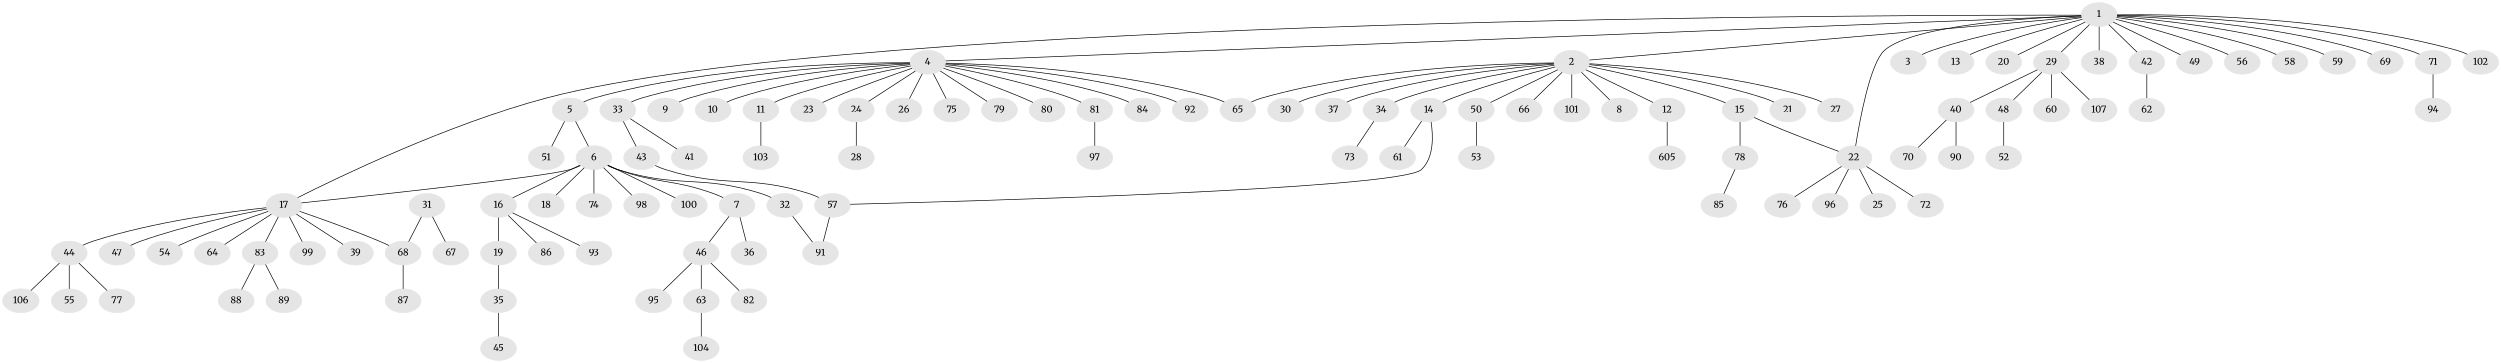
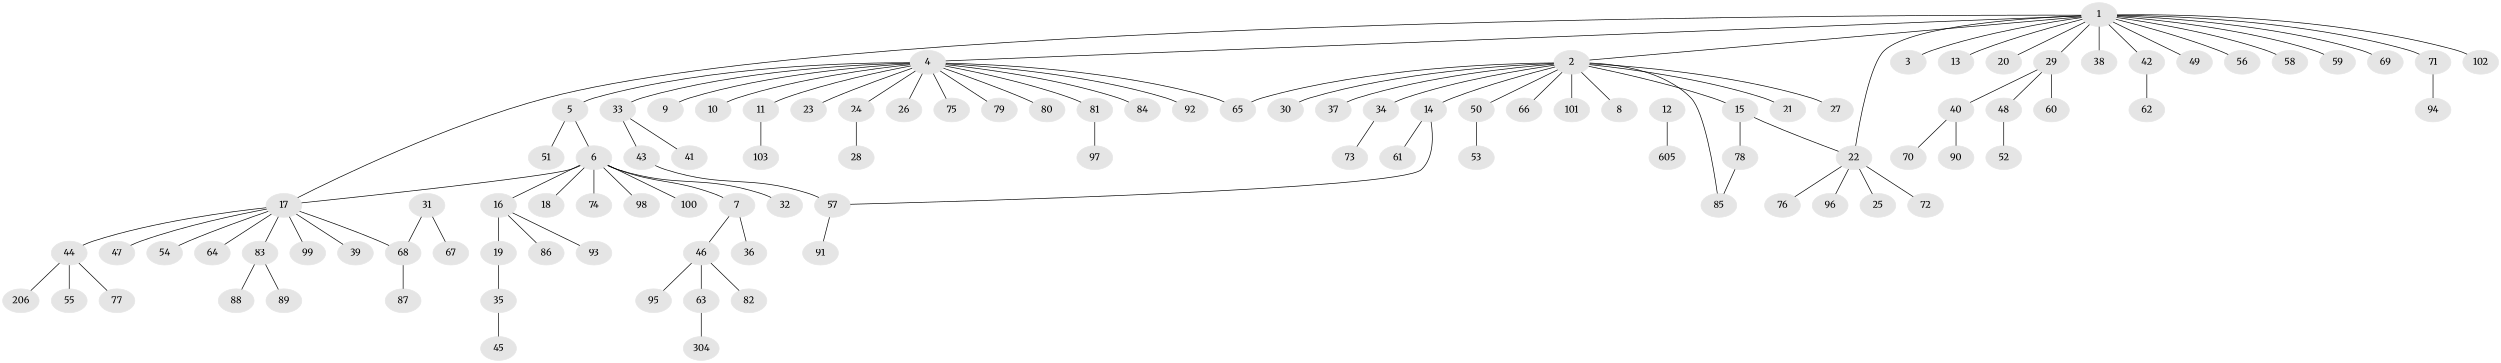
edge "2" -- "12": now "2" -- "85"
node "107": removed
edge "32" -- "91": removed
node "106": label "106" -> "206"
node "104": label "104" -> "304"
